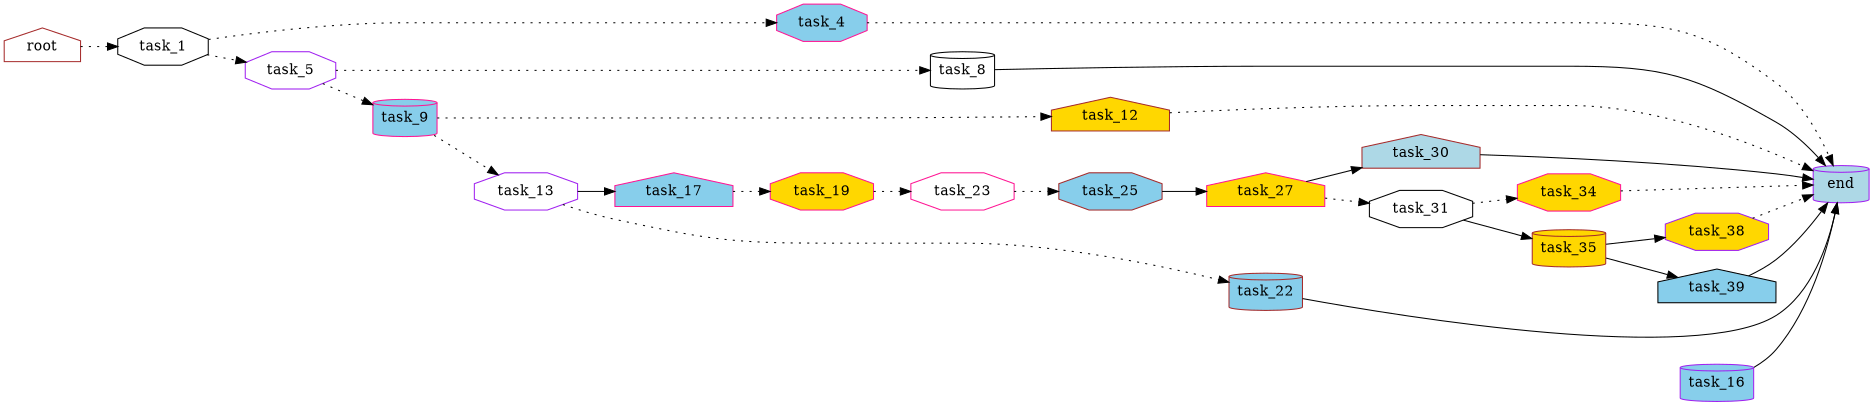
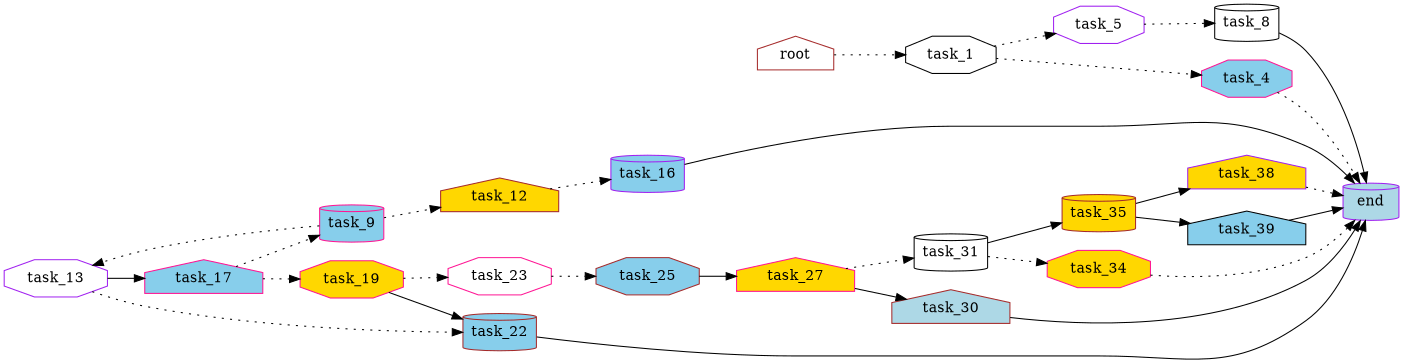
edge "task_5" -> "task_9": now "task_17" -> "task_9"
edge "task_12" -> "end": now "task_12" -> "task_16"
node "task_31": shape octagon -> cylinder
node "task_38": shape octagon -> house
edge "task_19" -> "task_22": added
